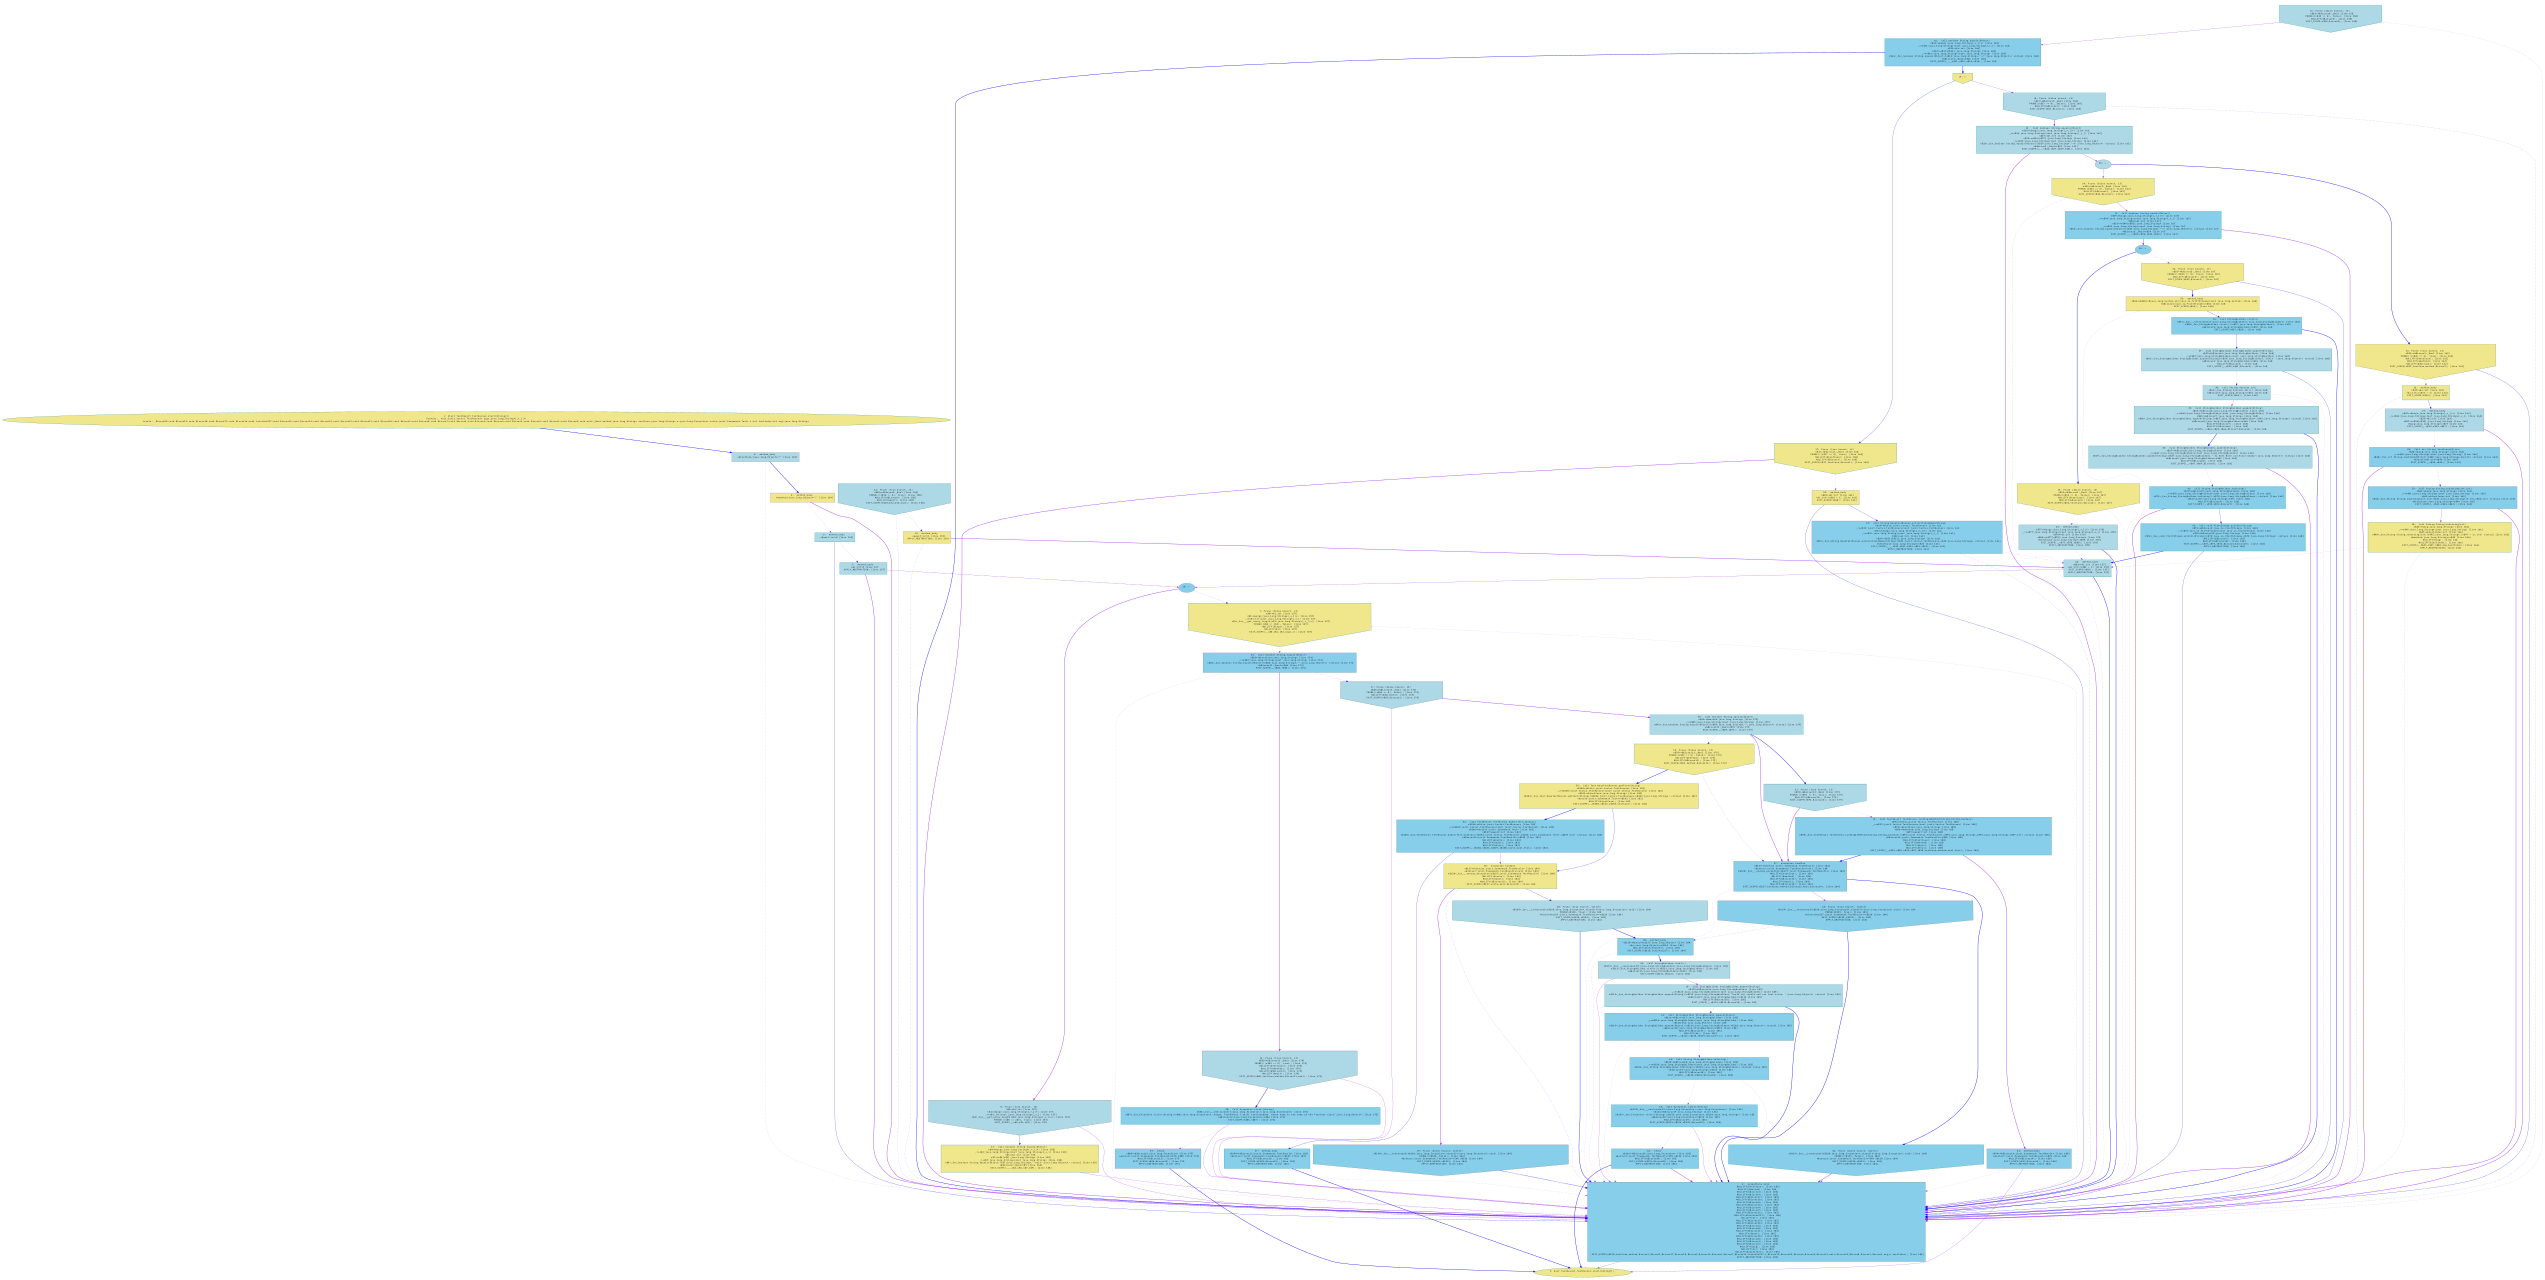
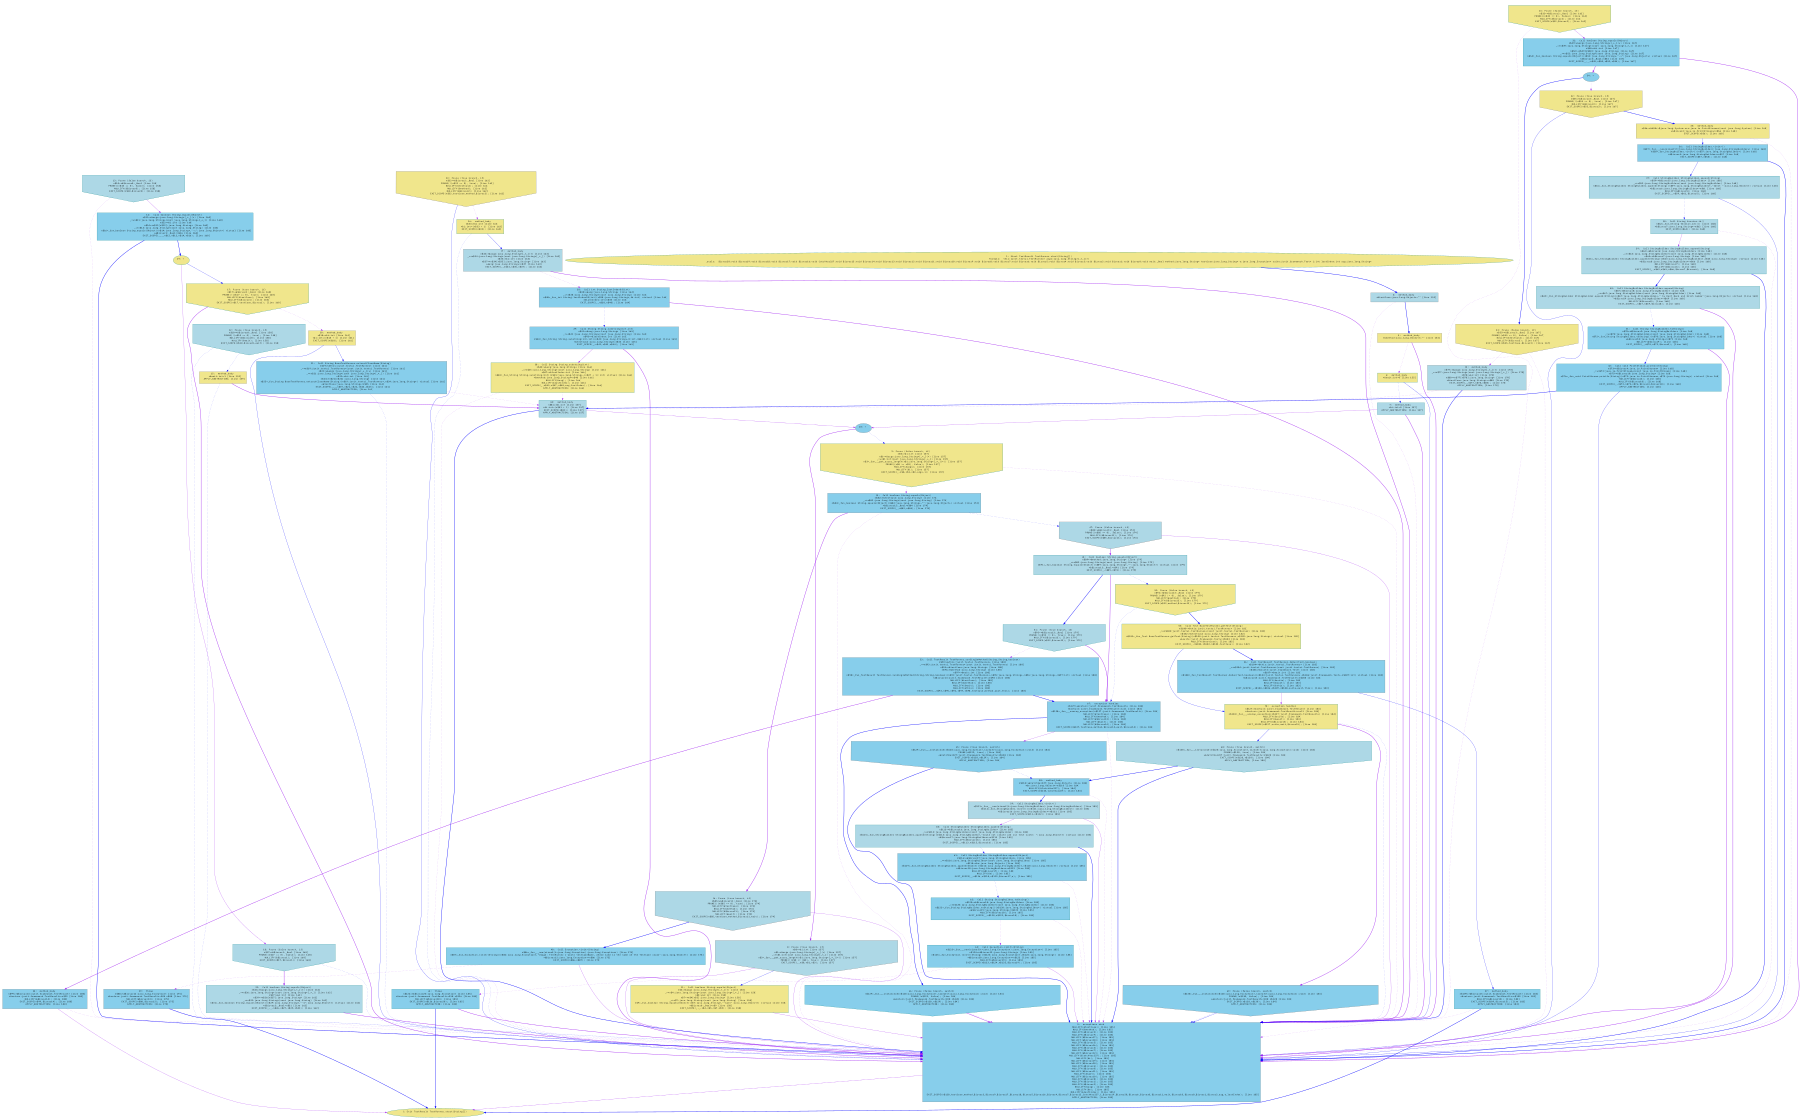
node "19: +": shape invhouse -> ellipse
node "25: +": removed
node "6:  method_body *&wait:int=0 [line 155]": fillcolor lightblue -> khaki
